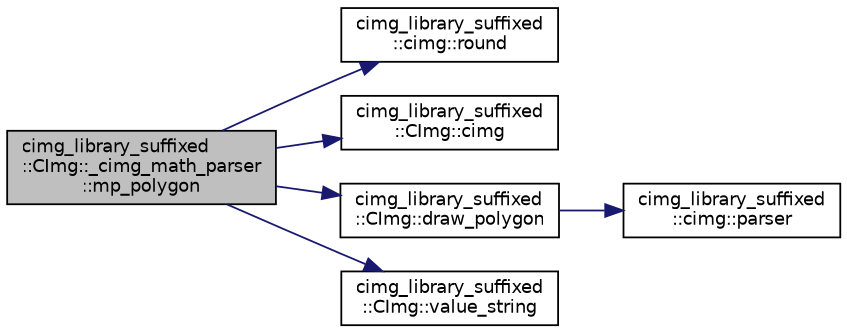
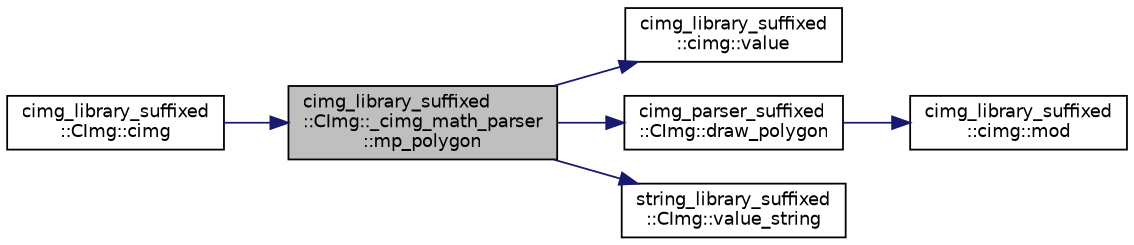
node "cimg_library_suffixed ::cimg::round": label "cimg_library_suffixed ::cimg::round" -> "cimg_library_suffixed ::cimg::value"
edge "cimg_library_suffixed ::CImg::_cimg_math_parser ::mp_polygon" -> "cimg_library_suffixed ::CImg::cimg": reversed
node "cimg_library_suffixed ::CImg::draw_polygon": label "cimg_library_suffixed ::CImg::draw_polygon" -> "cimg_parser_suffixed ::CImg::draw_polygon"
node "cimg_library_suffixed ::cimg::parser": label "cimg_library_suffixed ::cimg::parser" -> "cimg_library_suffixed ::cimg::mod"
node "cimg_library_suffixed ::CImg::value_string": label "cimg_library_suffixed ::CImg::value_string" -> "string_library_suffixed ::CImg::value_string"
